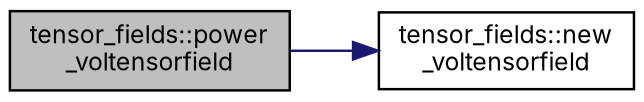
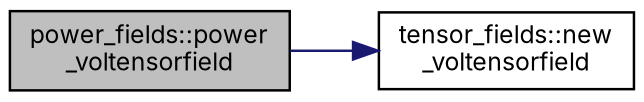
node "tensor_fields::power _voltensorfield": label "tensor_fields::power _voltensorfield" -> "power_fields::power _voltensorfield"
